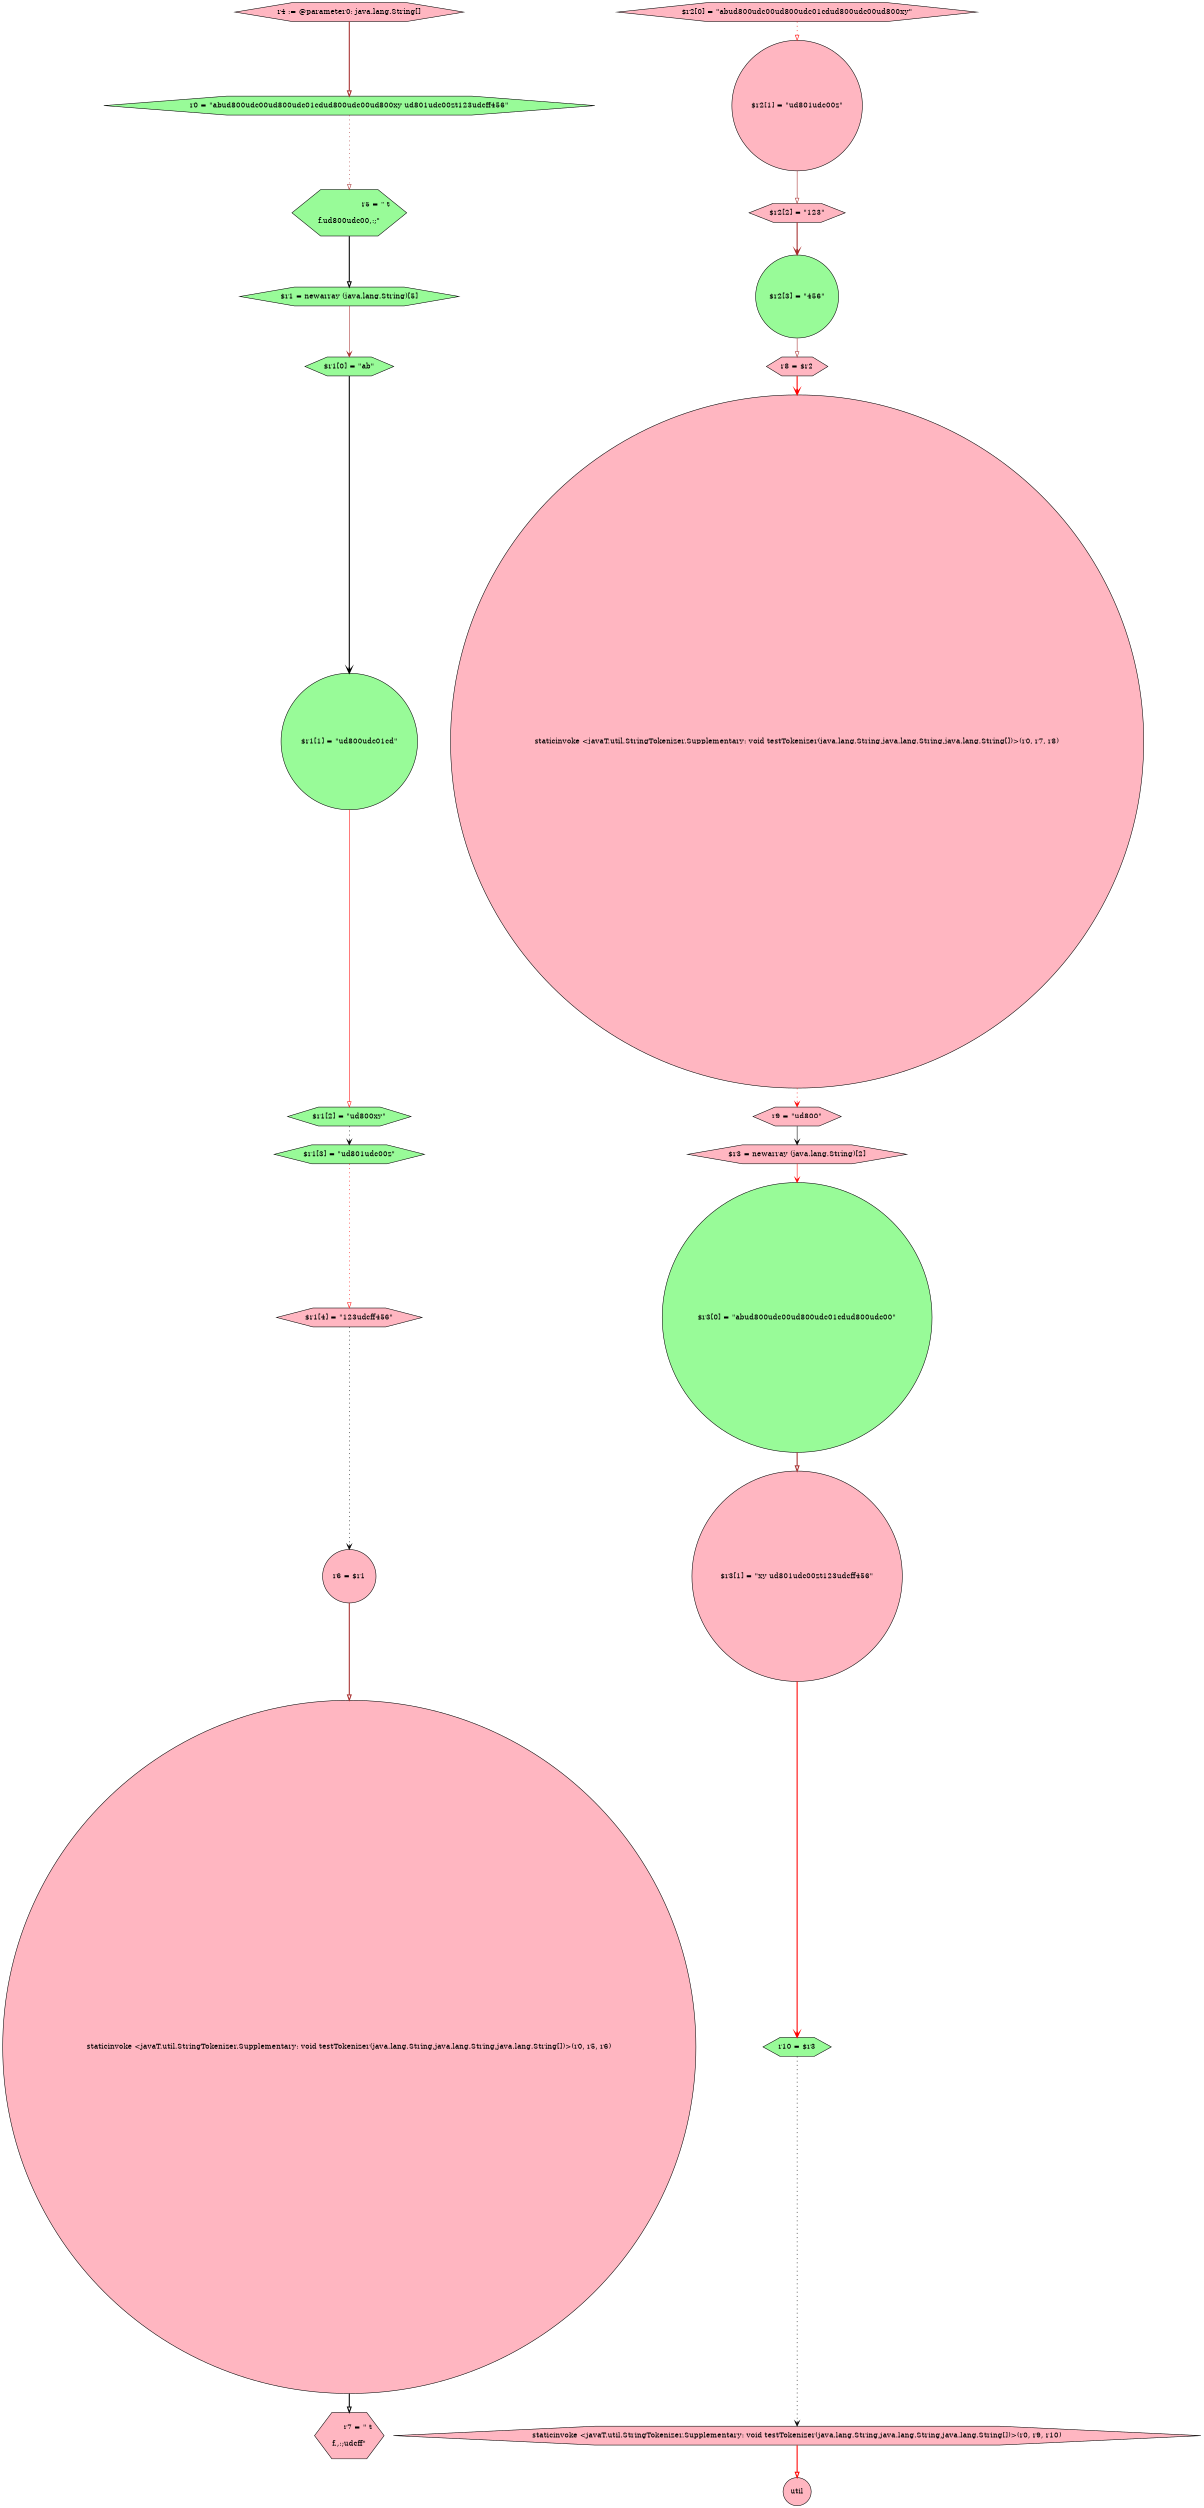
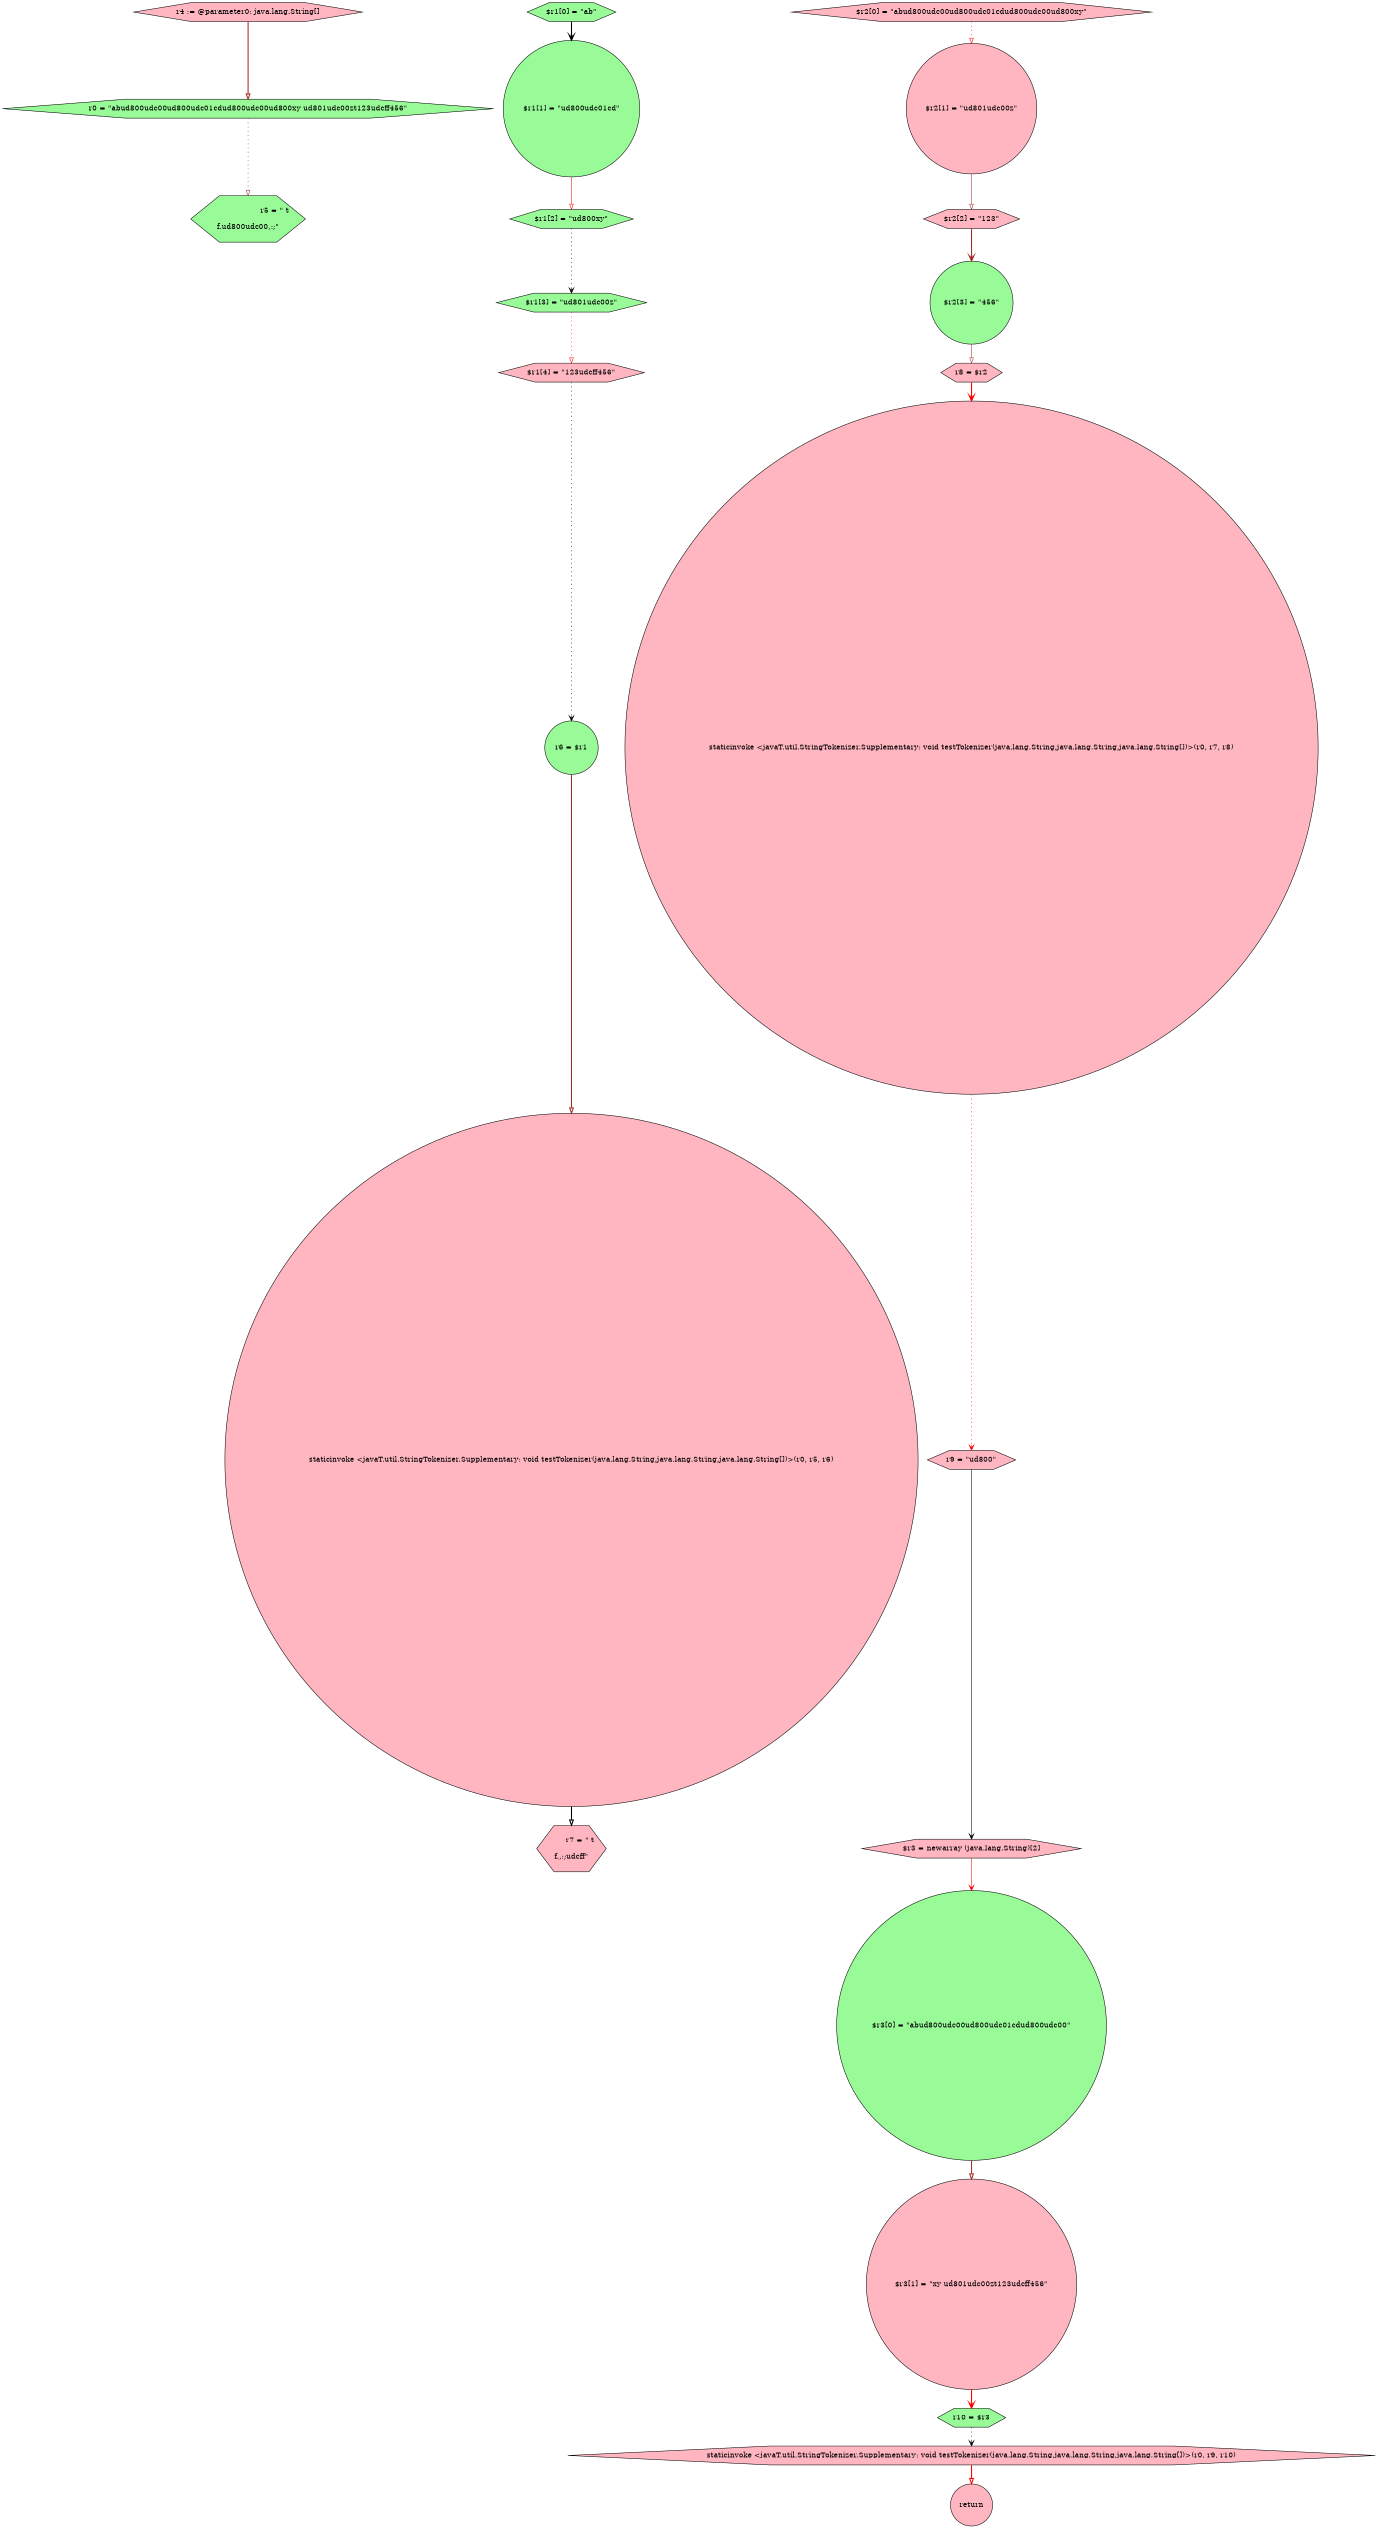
node "$r1 = newarray (java.lang.String)[5]": removed
node "r6 = $r1": fillcolor lightpink -> palegreen
node "util": label "util" -> "return"
